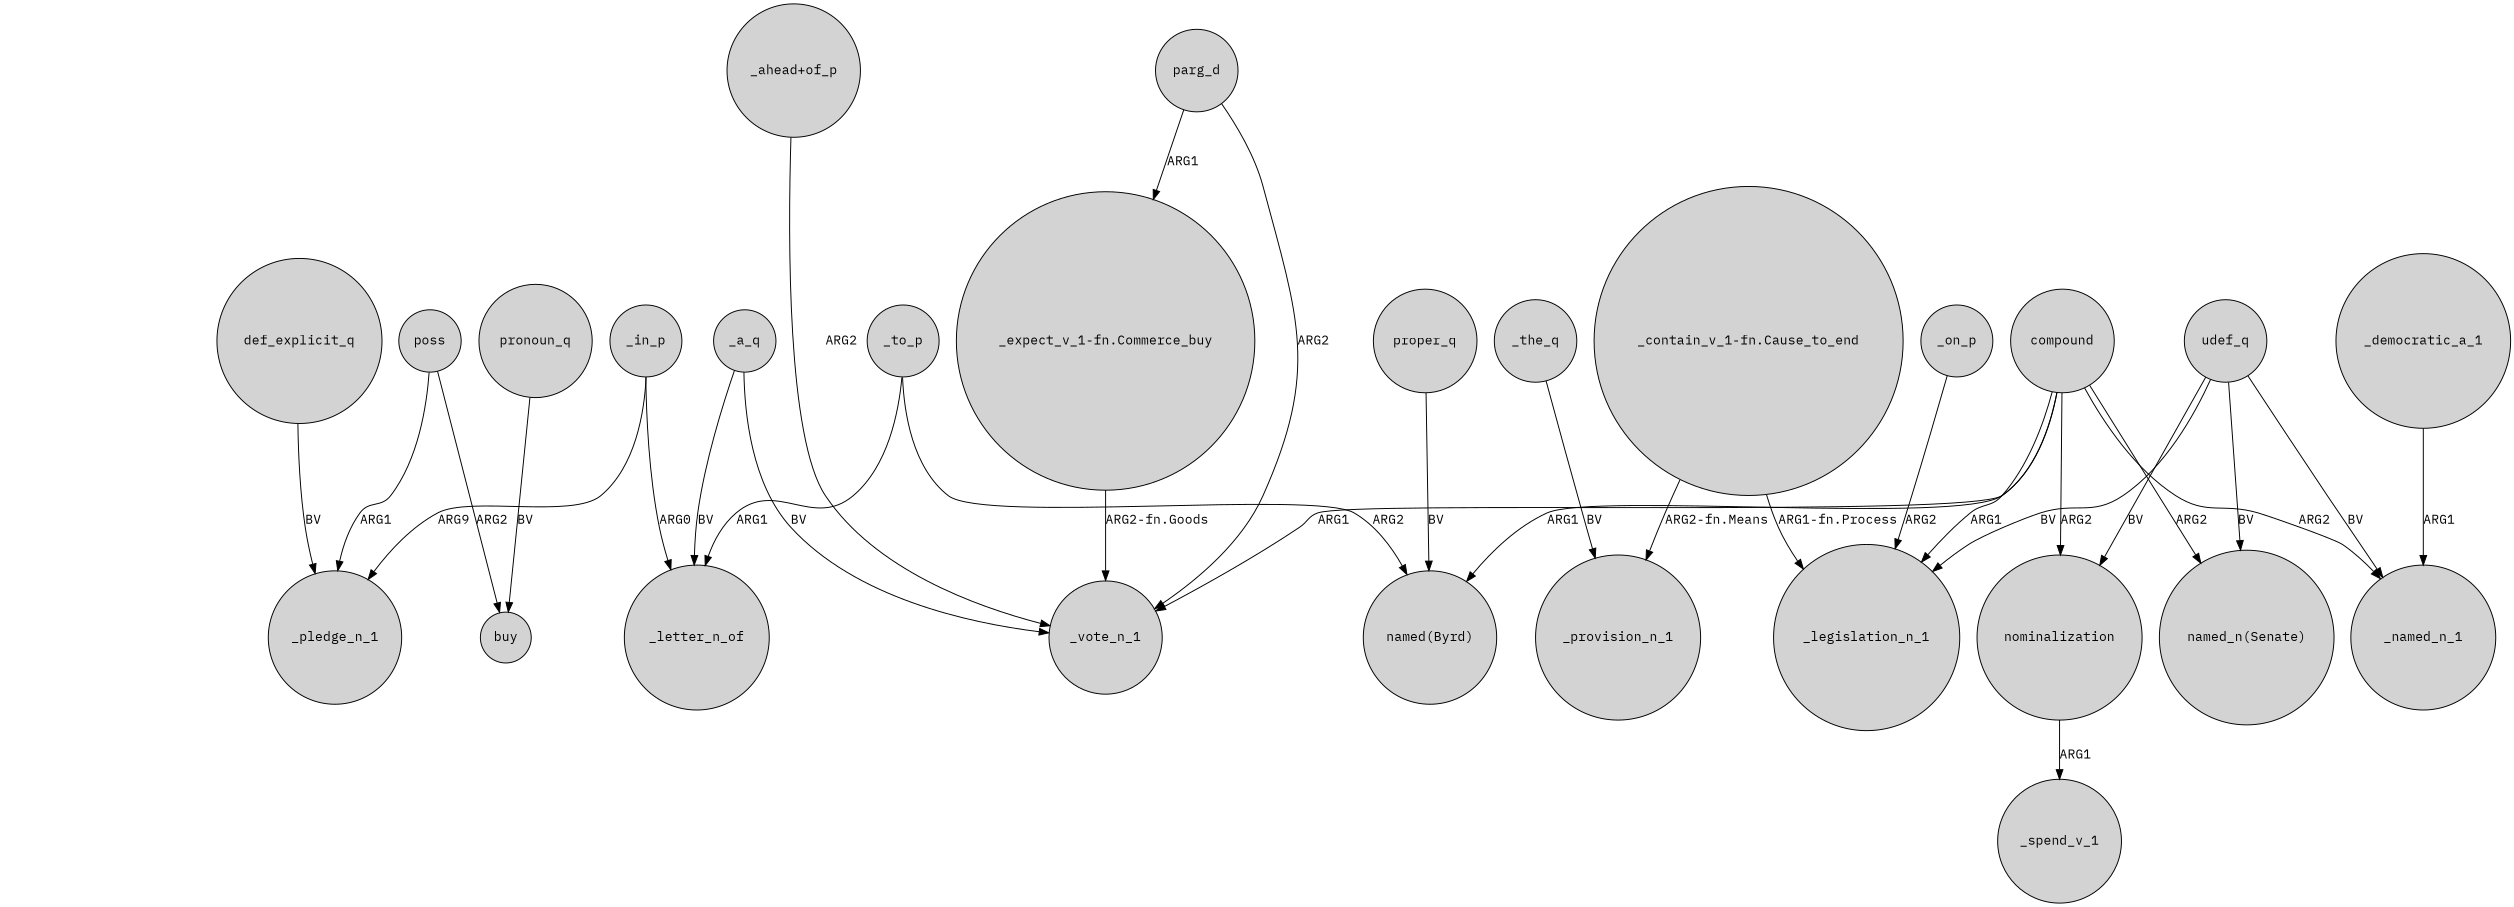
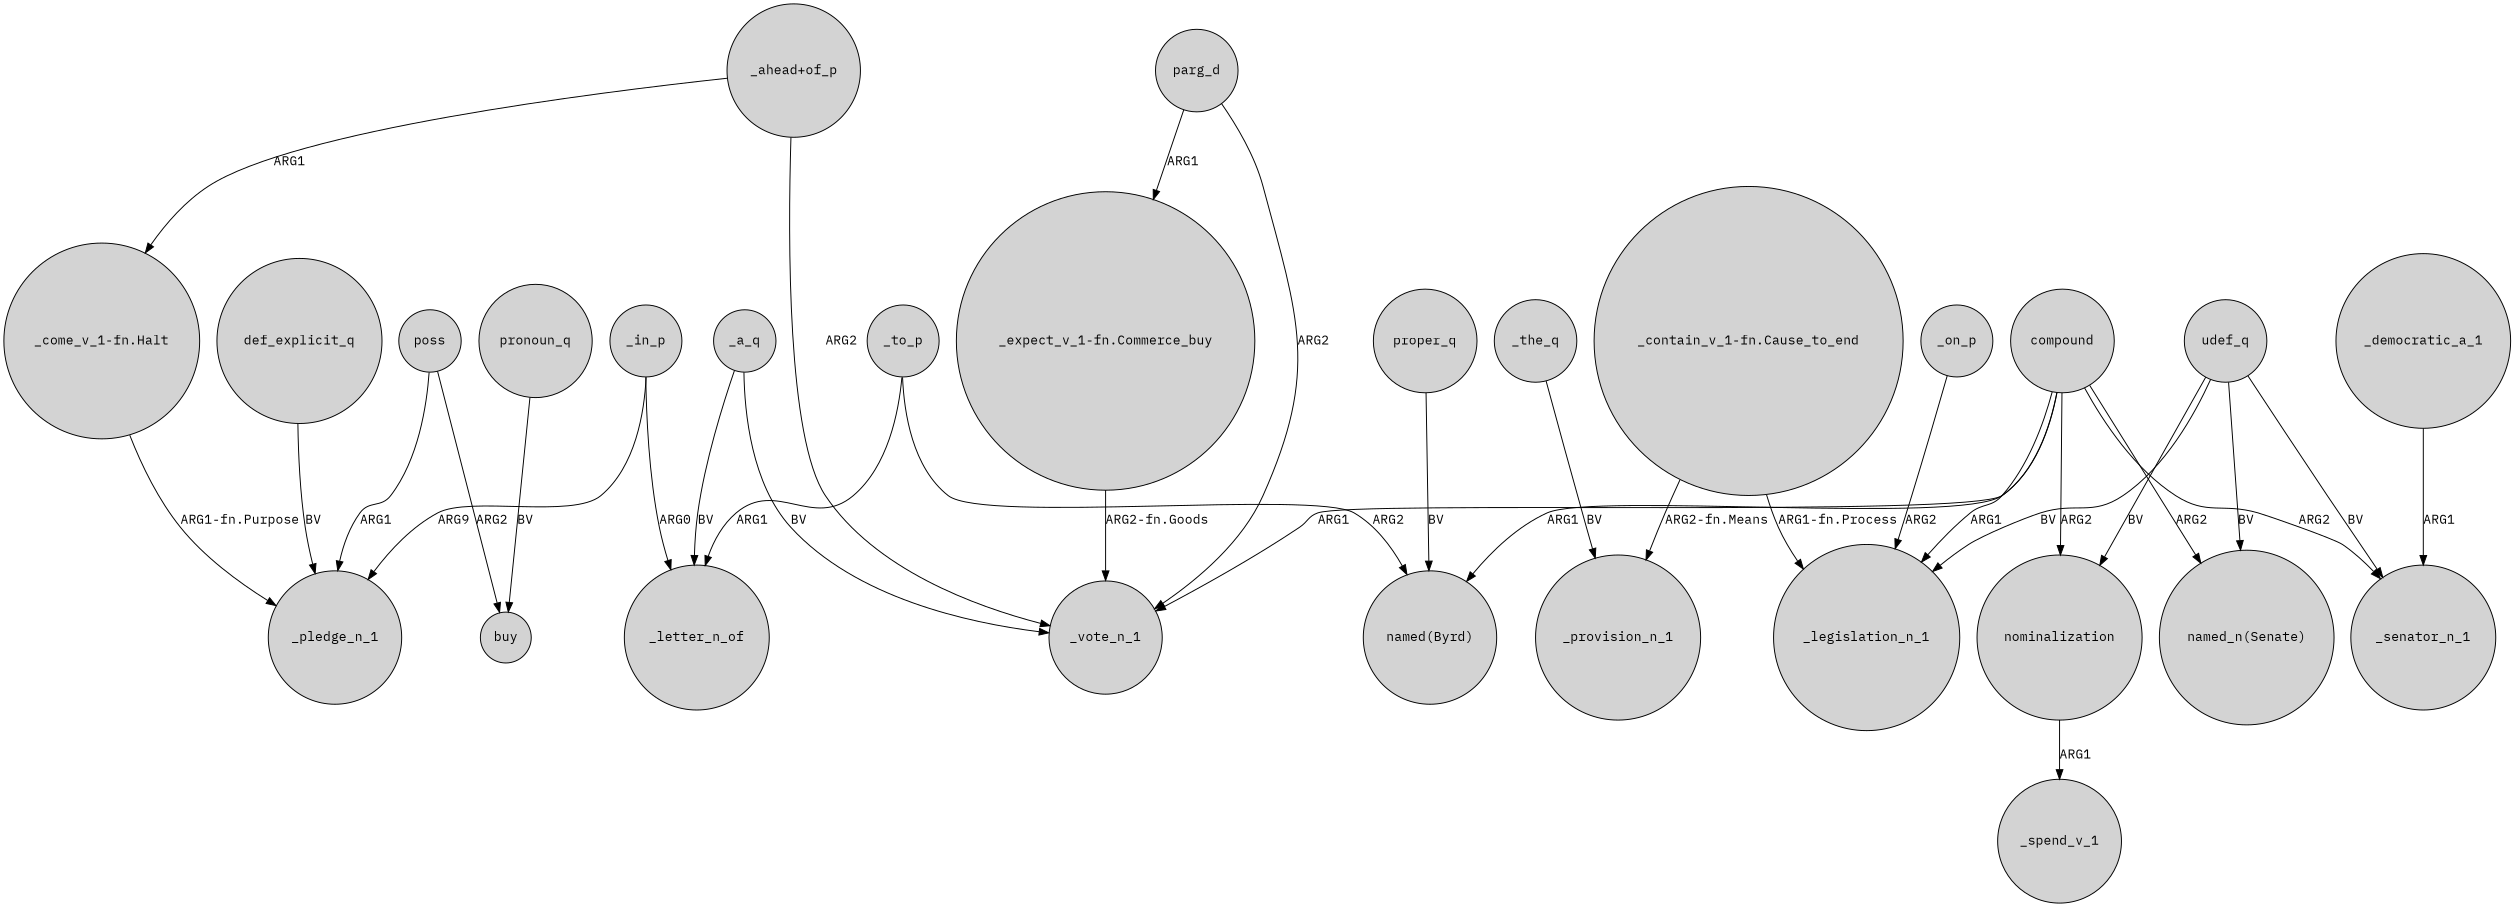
node "_come_v_1-fn.Halt": added
node "_named_n_1": label "_named_n_1" -> "_senator_n_1"
